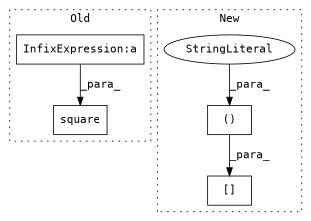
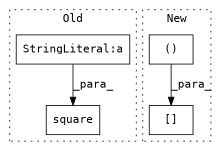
node "InfixExpression:a": label "InfixExpression:a" -> "StringLiteral:a"
node "StringLiteral": removed
